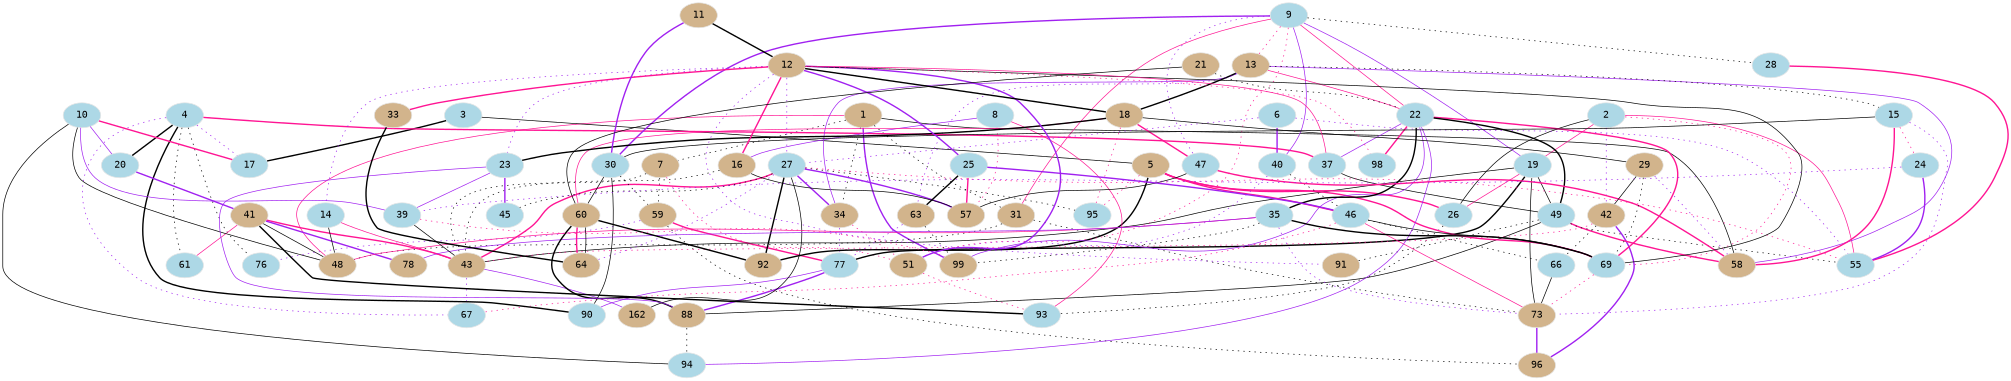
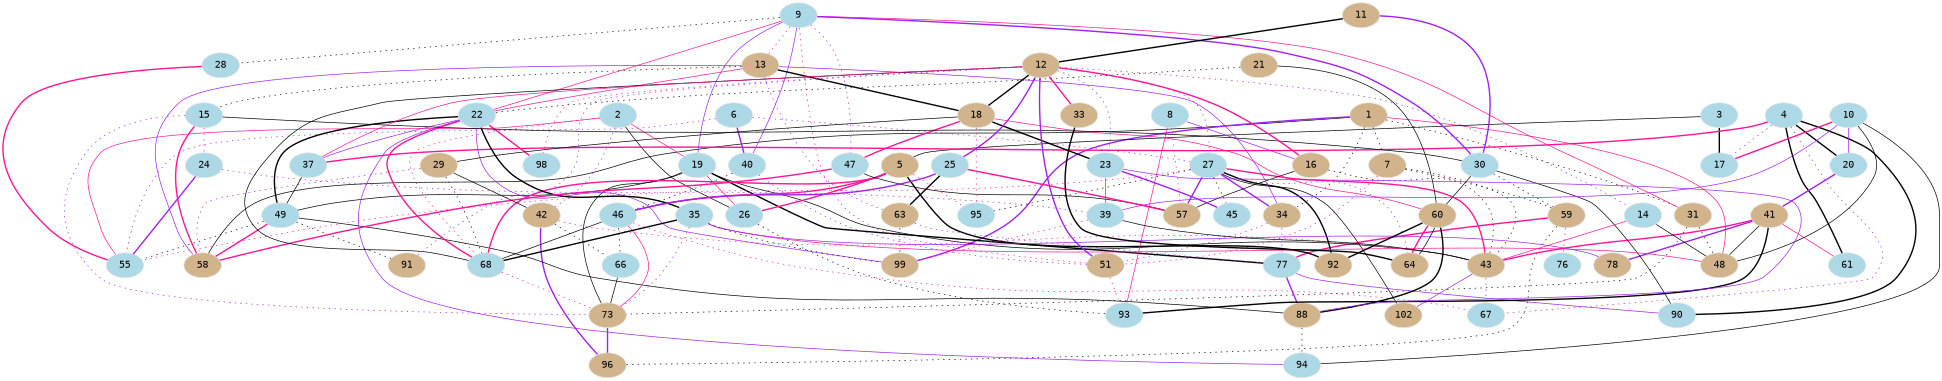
edge "4" -- "76": removed
edge "4" -- "61": style dotted -> bold
node "69": label "69" -> "68"
node "162": label "162" -> "102"
